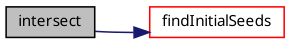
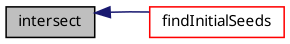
edge "intersect" -> "findInitialSeeds": reversed
